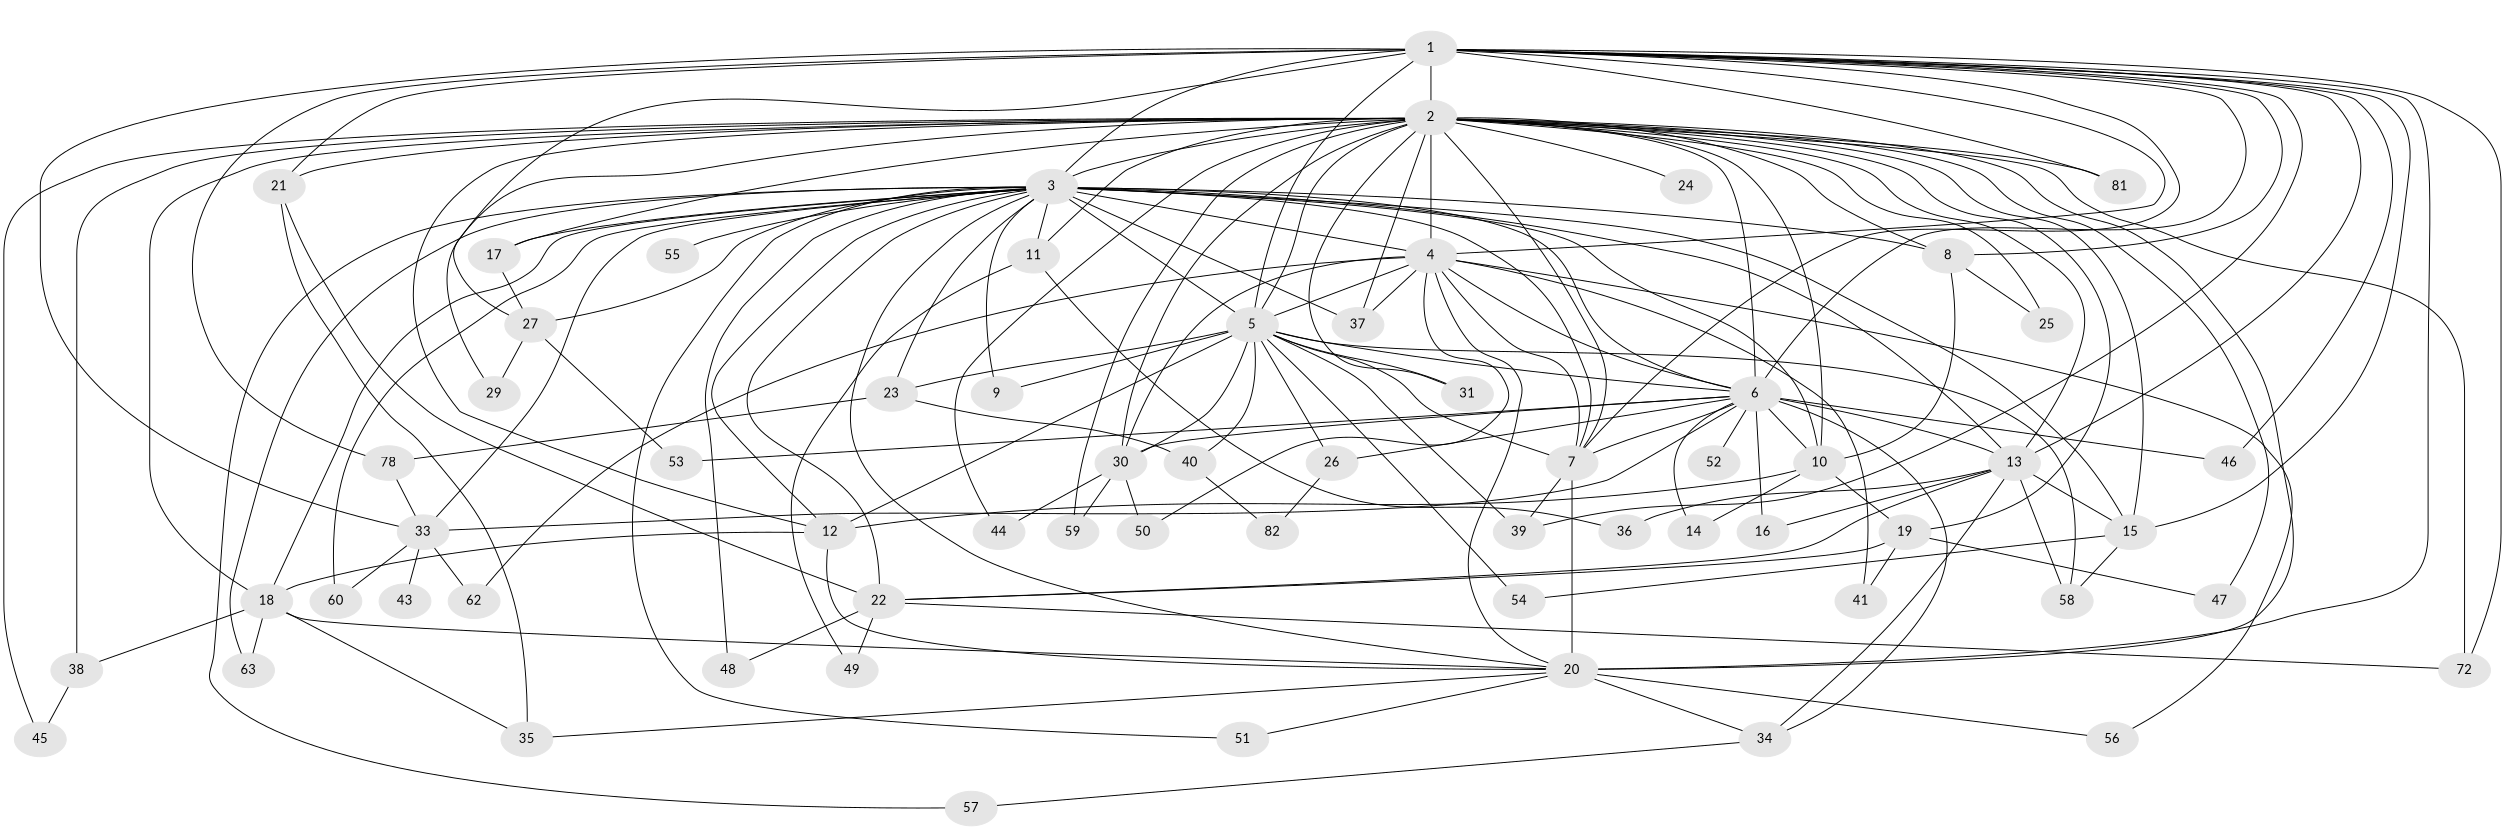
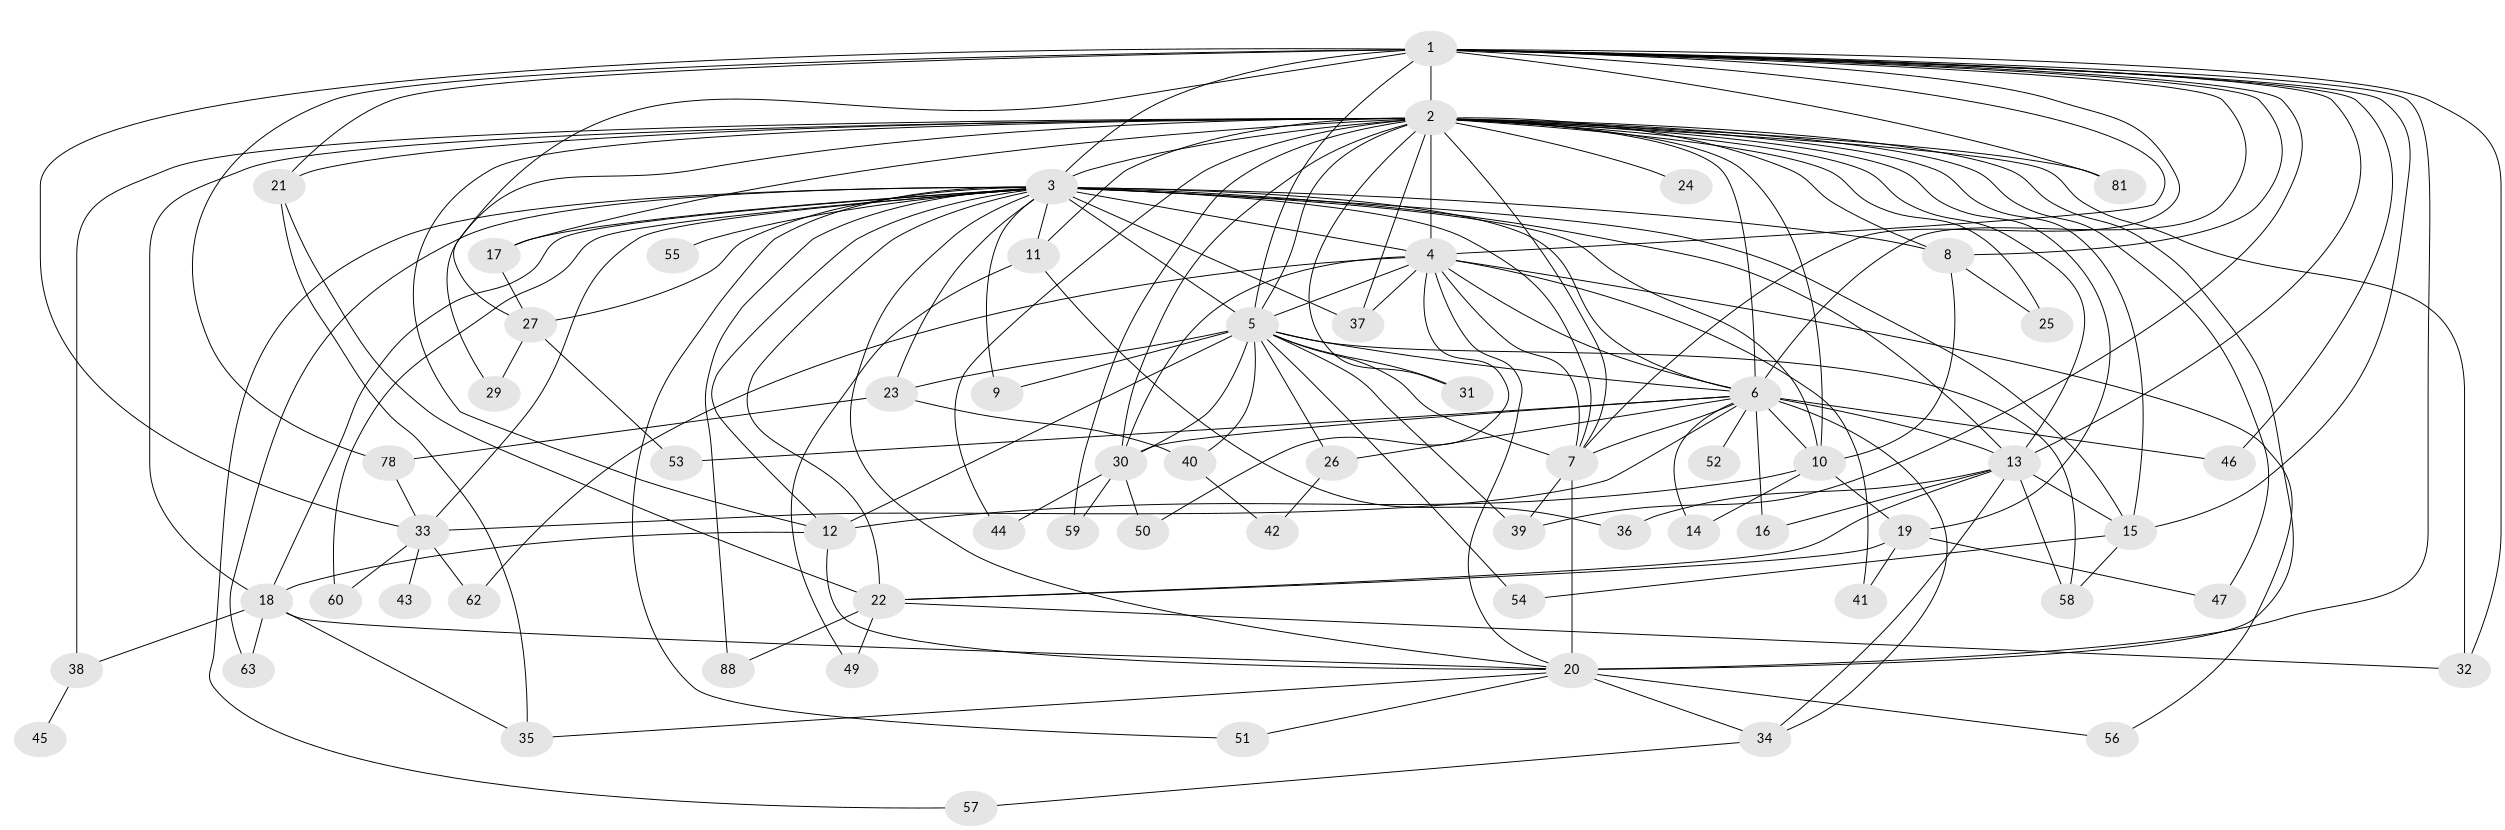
edge "2" -- "45": removed
node "82": label "82" -> "42"
node "48": label "48" -> "88"
node "72": label "72" -> "32"
